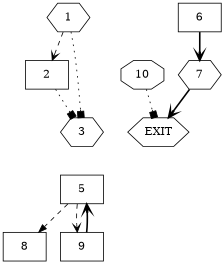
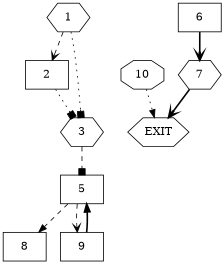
edge "10" -> "EXIT": arrowhead box -> normal
edge "3" -> "5": added
edge "9" -> "5": arrowhead vee -> normal
